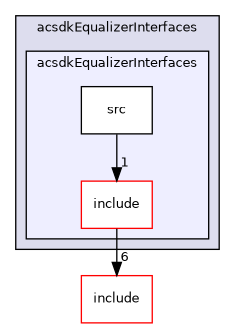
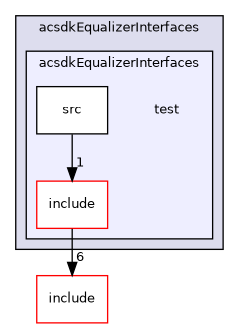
node "test": added
